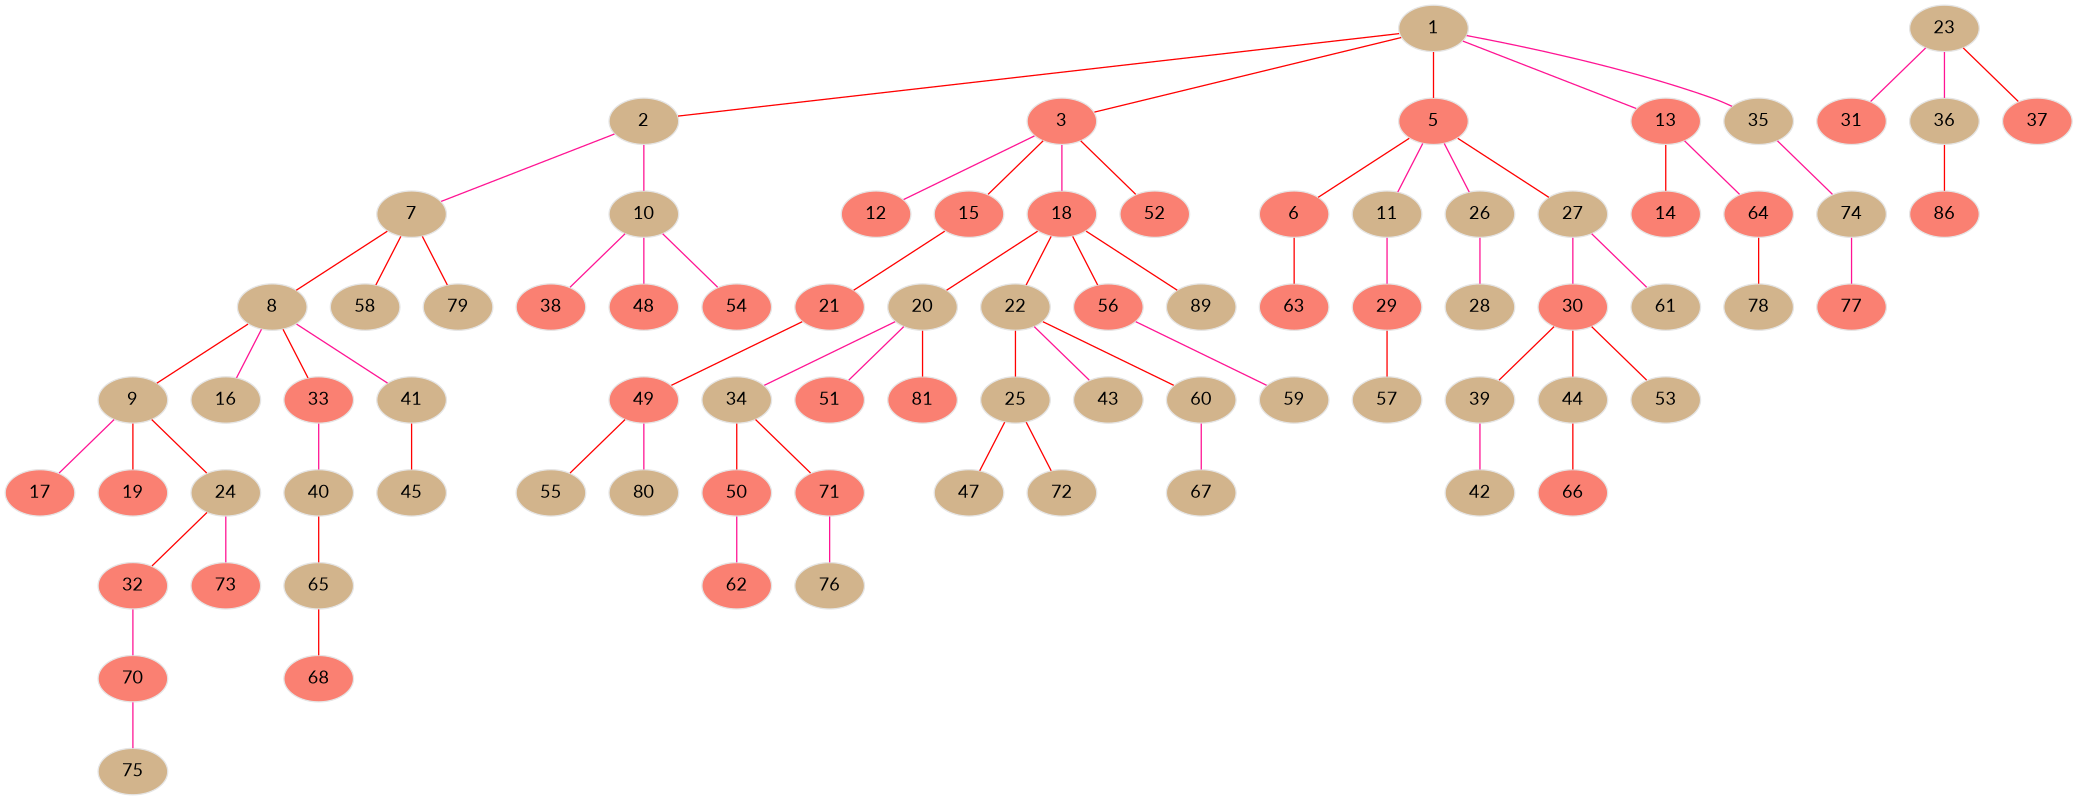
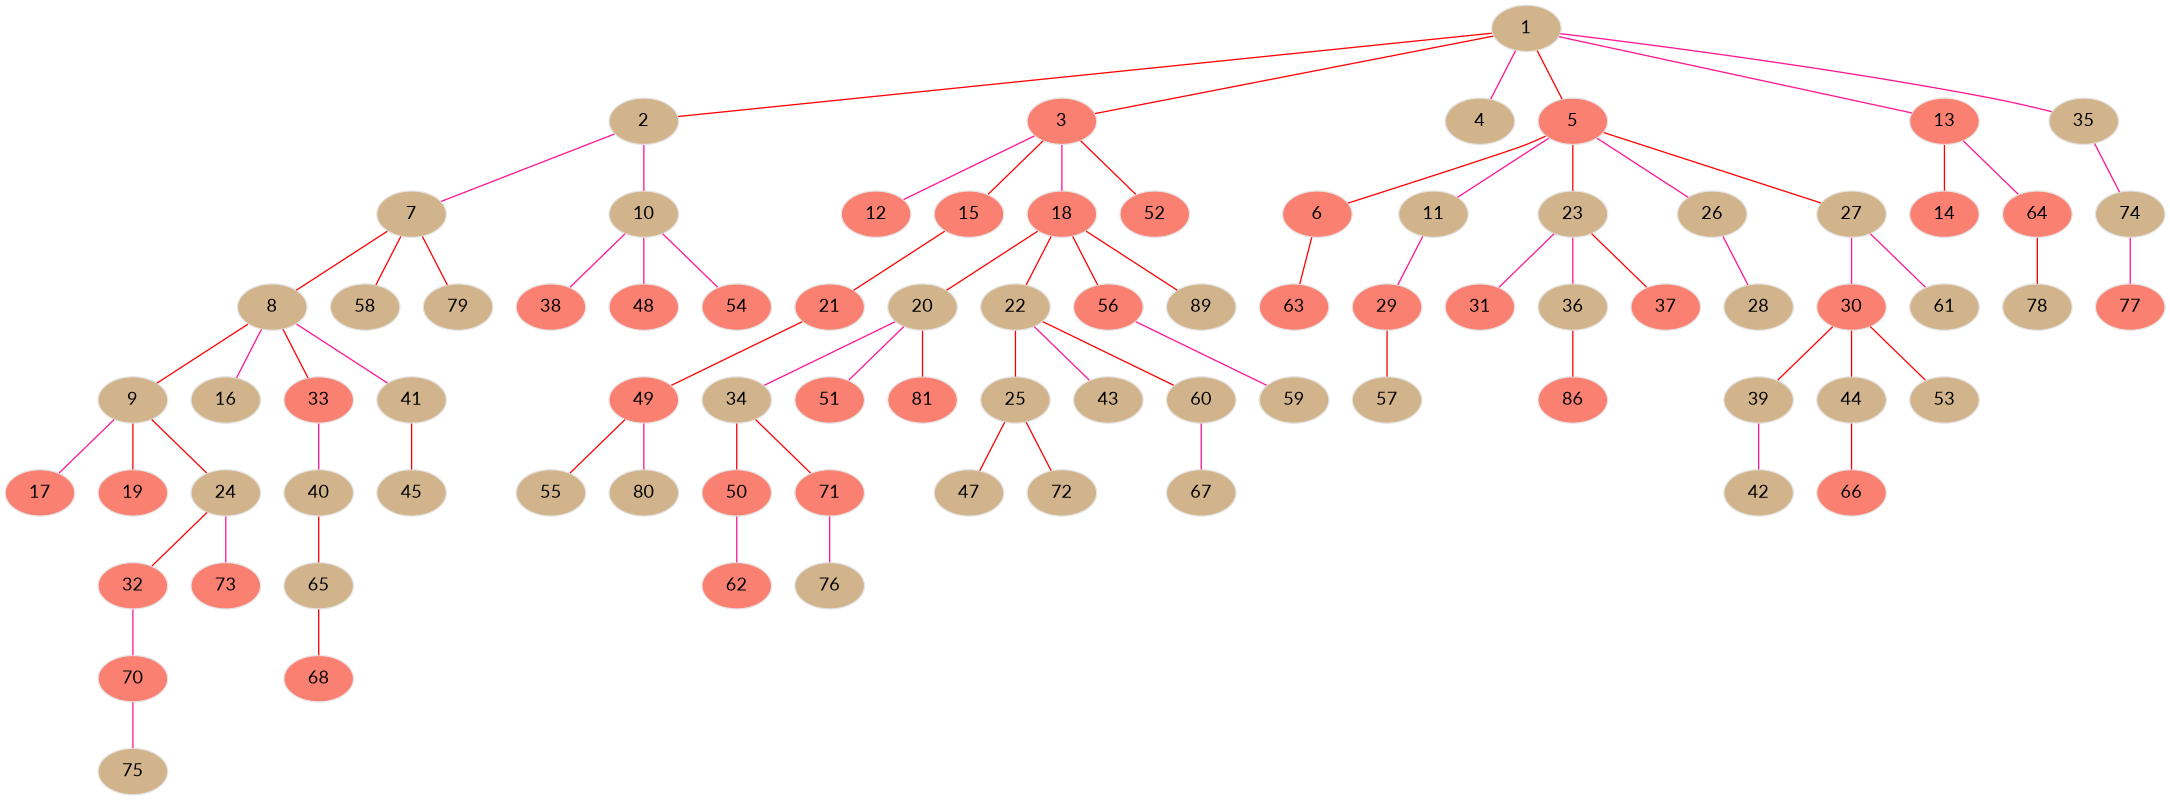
node "4": added
edge "5" -- "23": added
